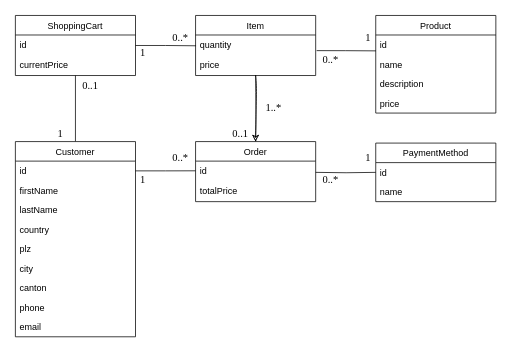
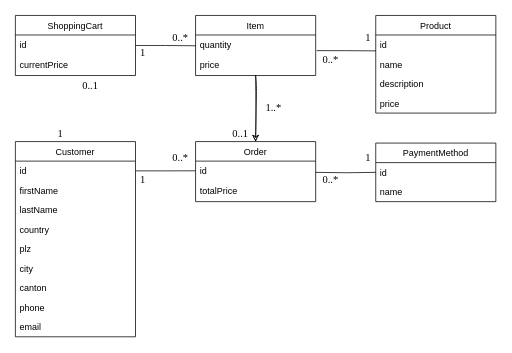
edge "ShoppingCart" -- "Customer": removed
